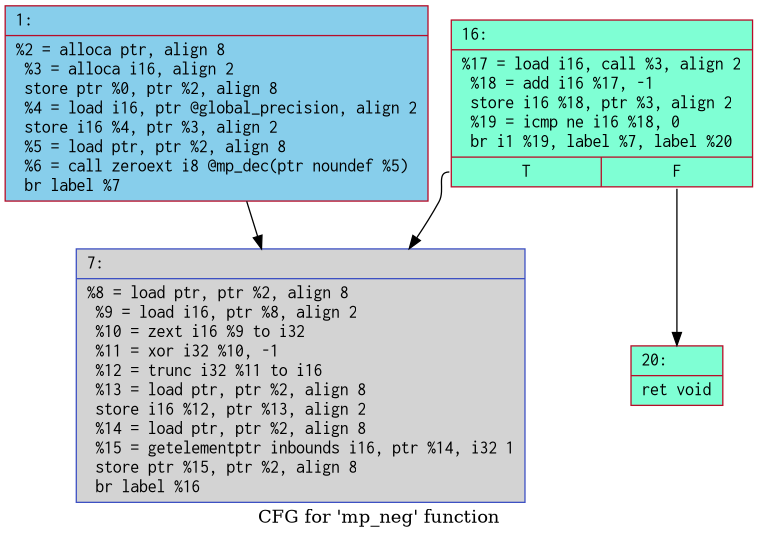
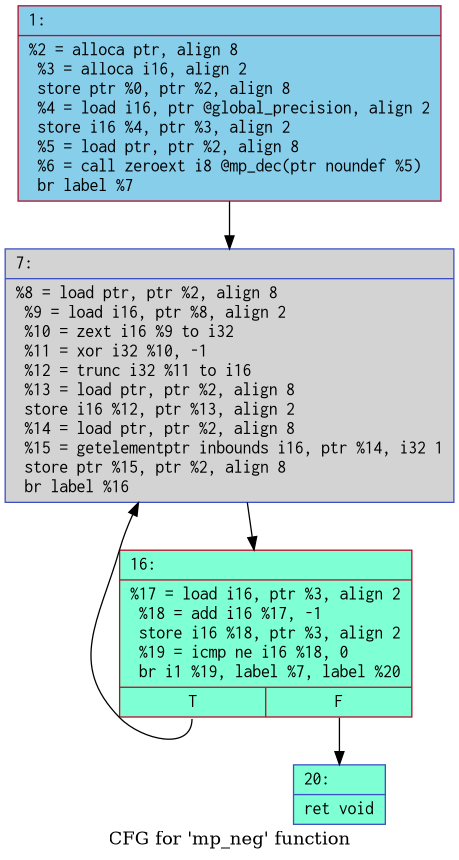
node "16:": text "%17 = load i16, call %3, align 2" -> "%17 = load i16, ptr %3, align 2"
node "20:": color #b70d28ff -> #3d50c3ff
edge "7:" -> "16:": added
